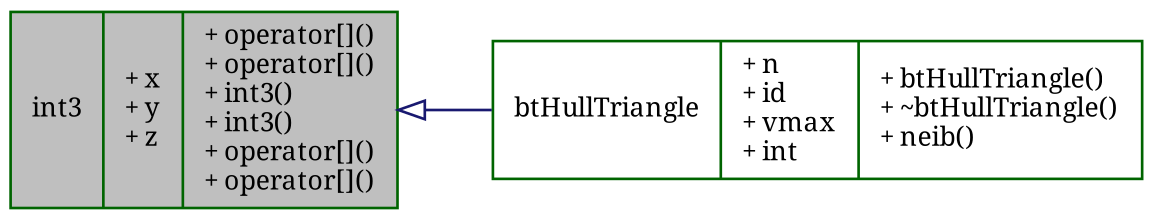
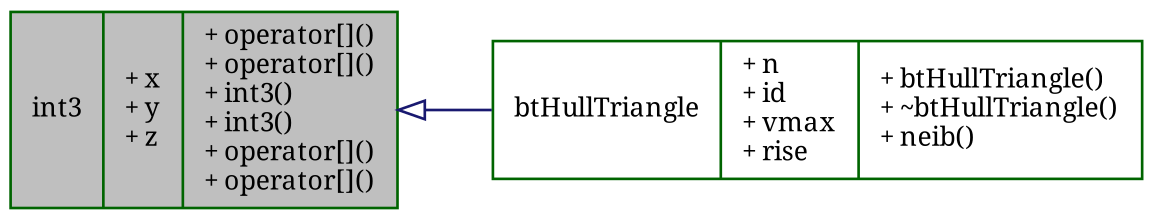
node "btHullTriangle": text "+ int" -> "+ rise"
